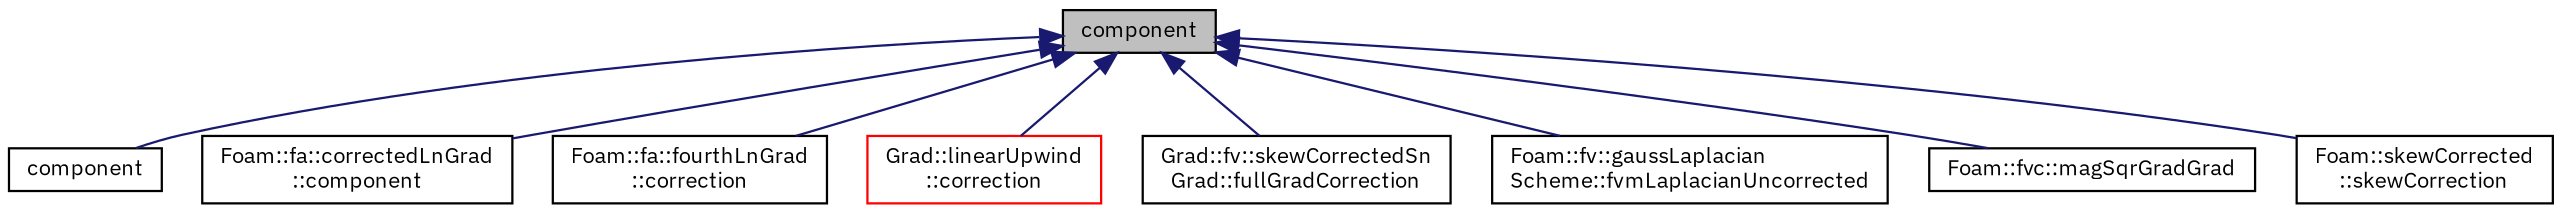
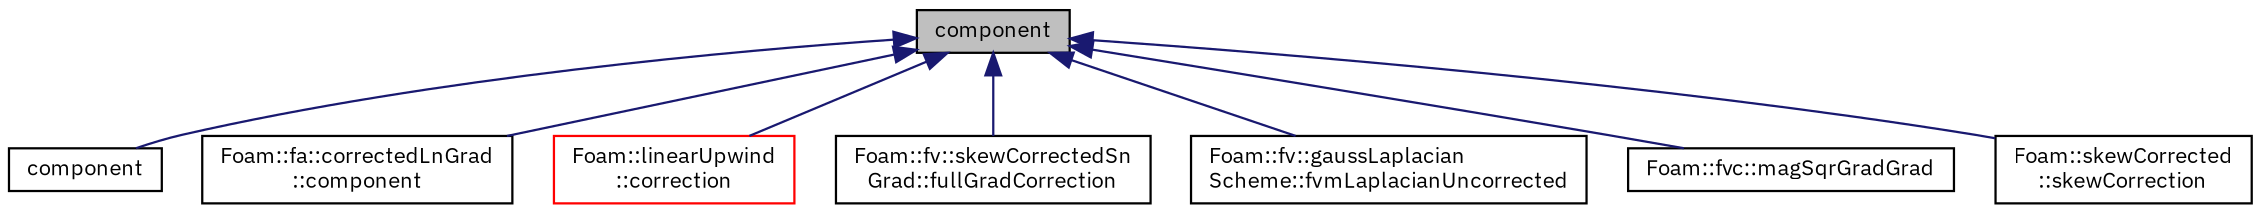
node "Foam::fa::fourthLnGrad ::correction": removed
node "Grad::linearUpwind ::correction": label "Grad::linearUpwind ::correction" -> "Foam::linearUpwind ::correction"
node "Grad::fv::skewCorrectedSn Grad::fullGradCorrection": label "Grad::fv::skewCorrectedSn Grad::fullGradCorrection" -> "Foam::fv::skewCorrectedSn Grad::fullGradCorrection"
